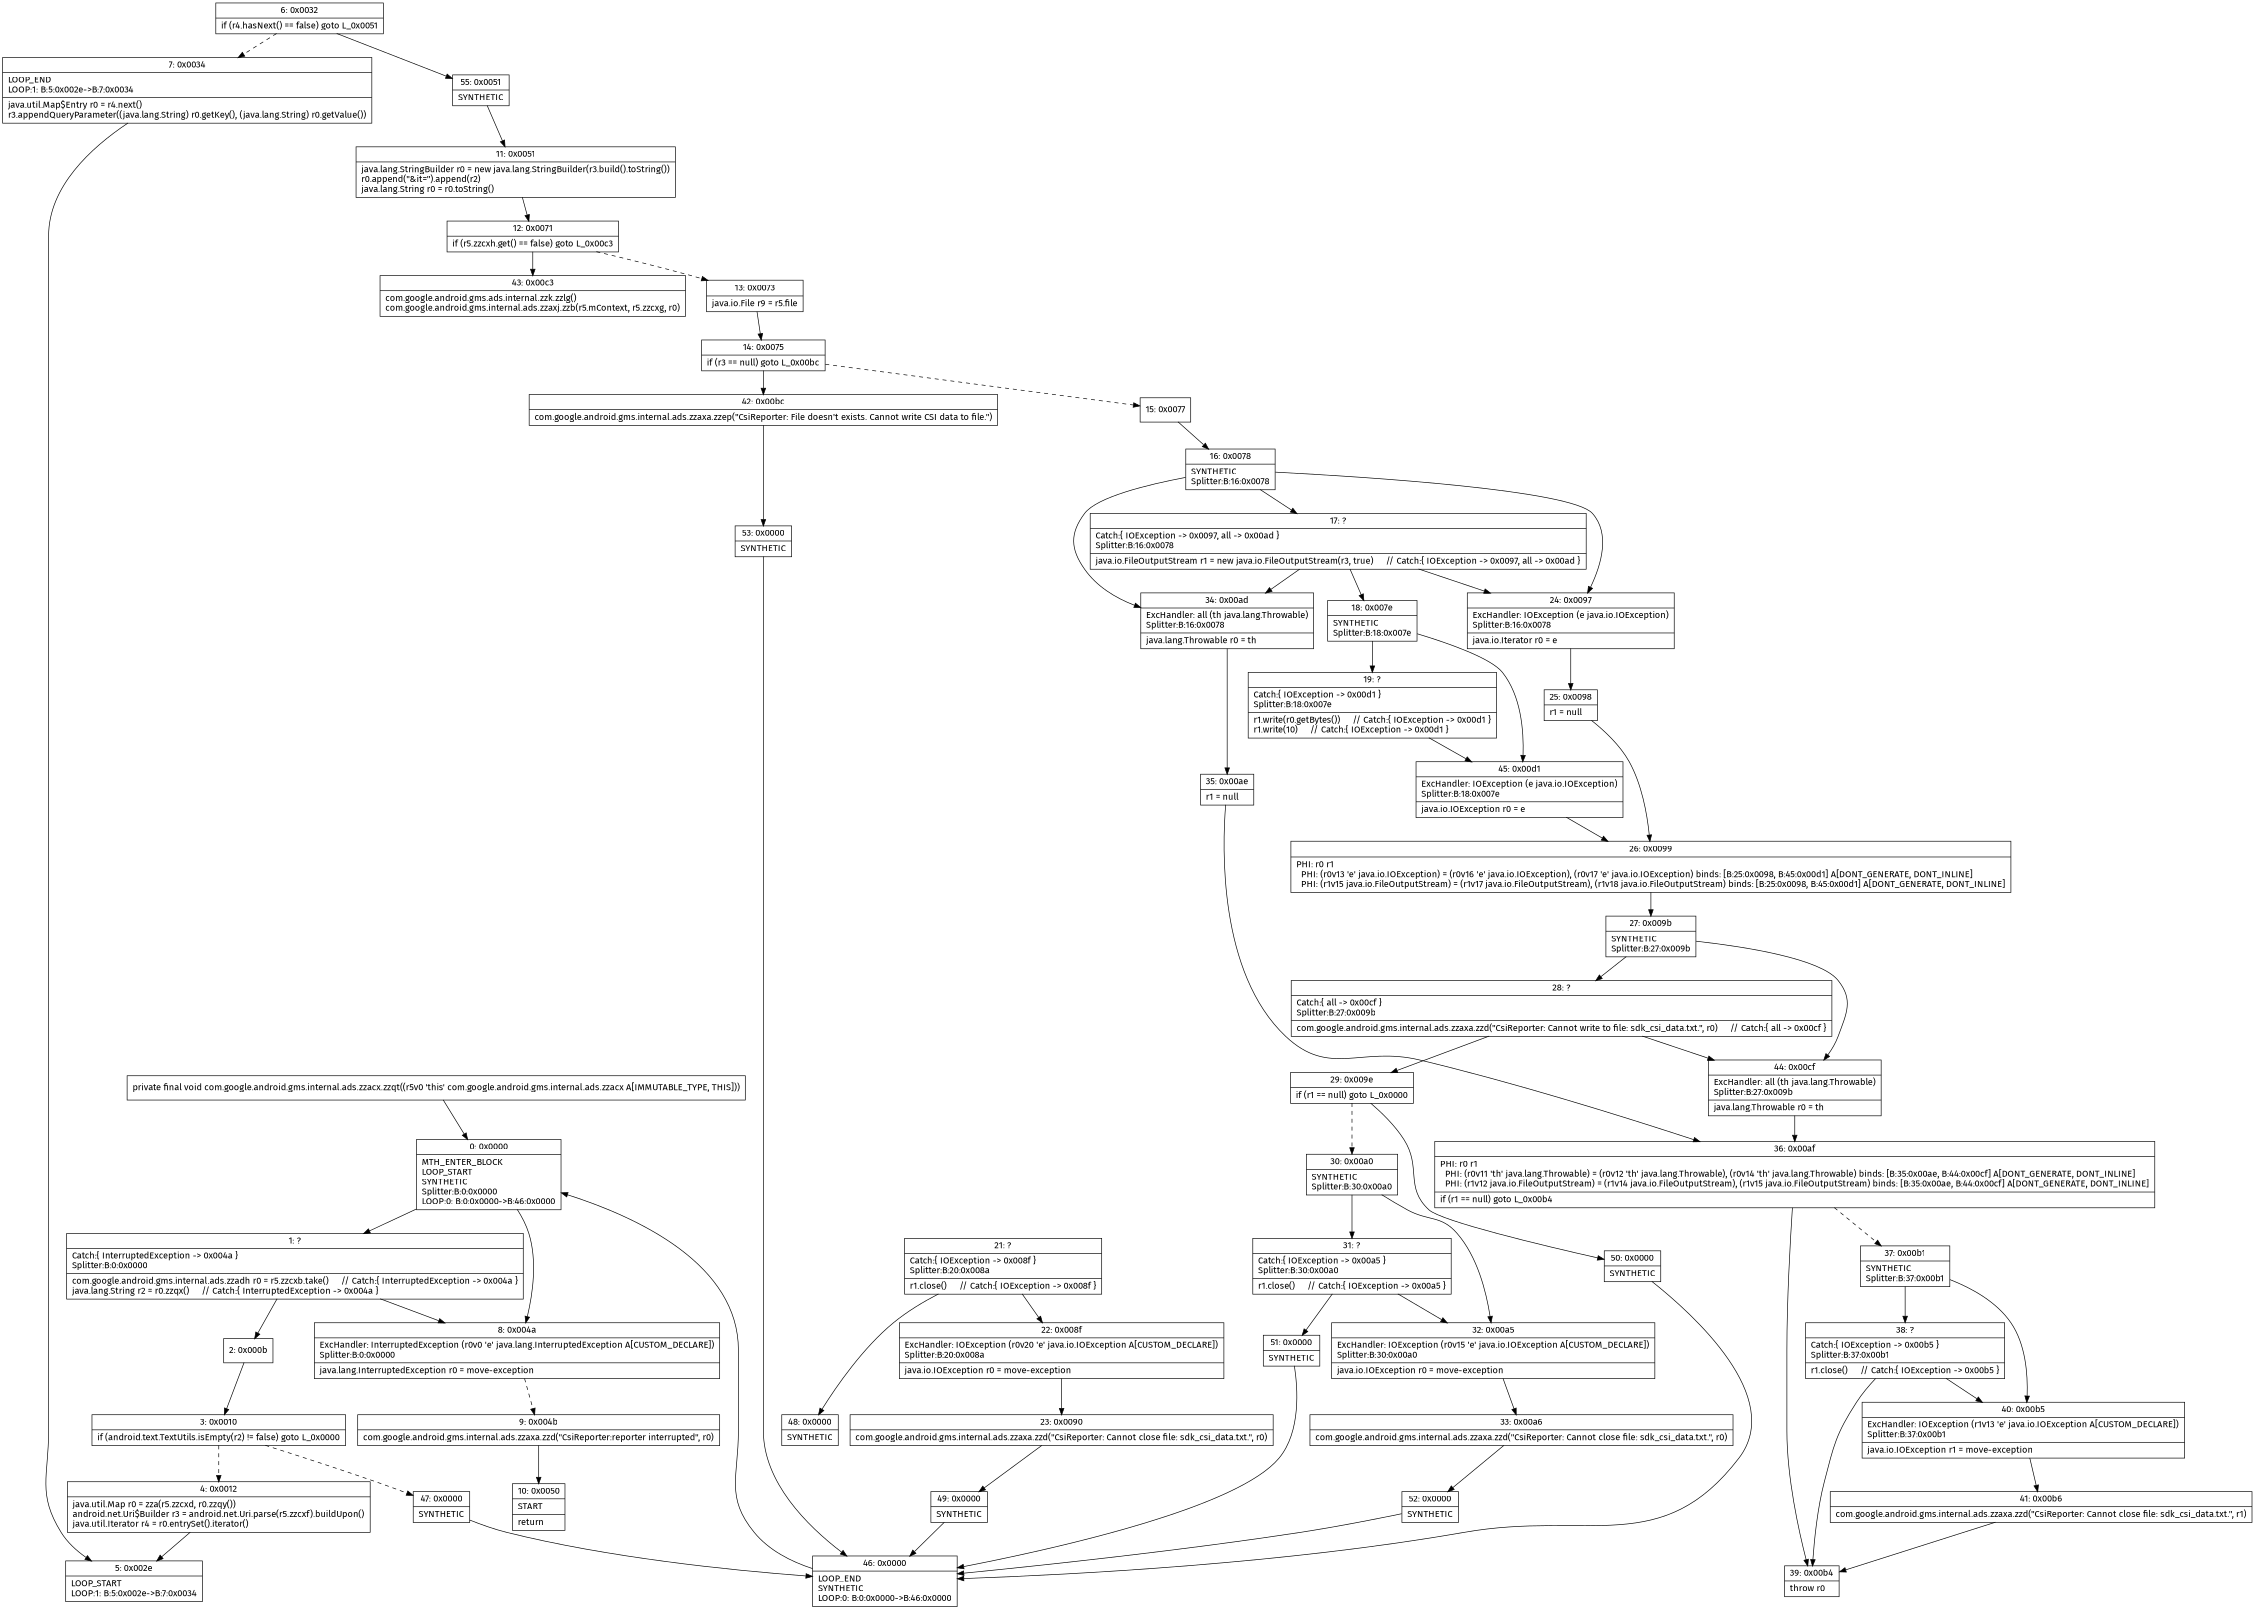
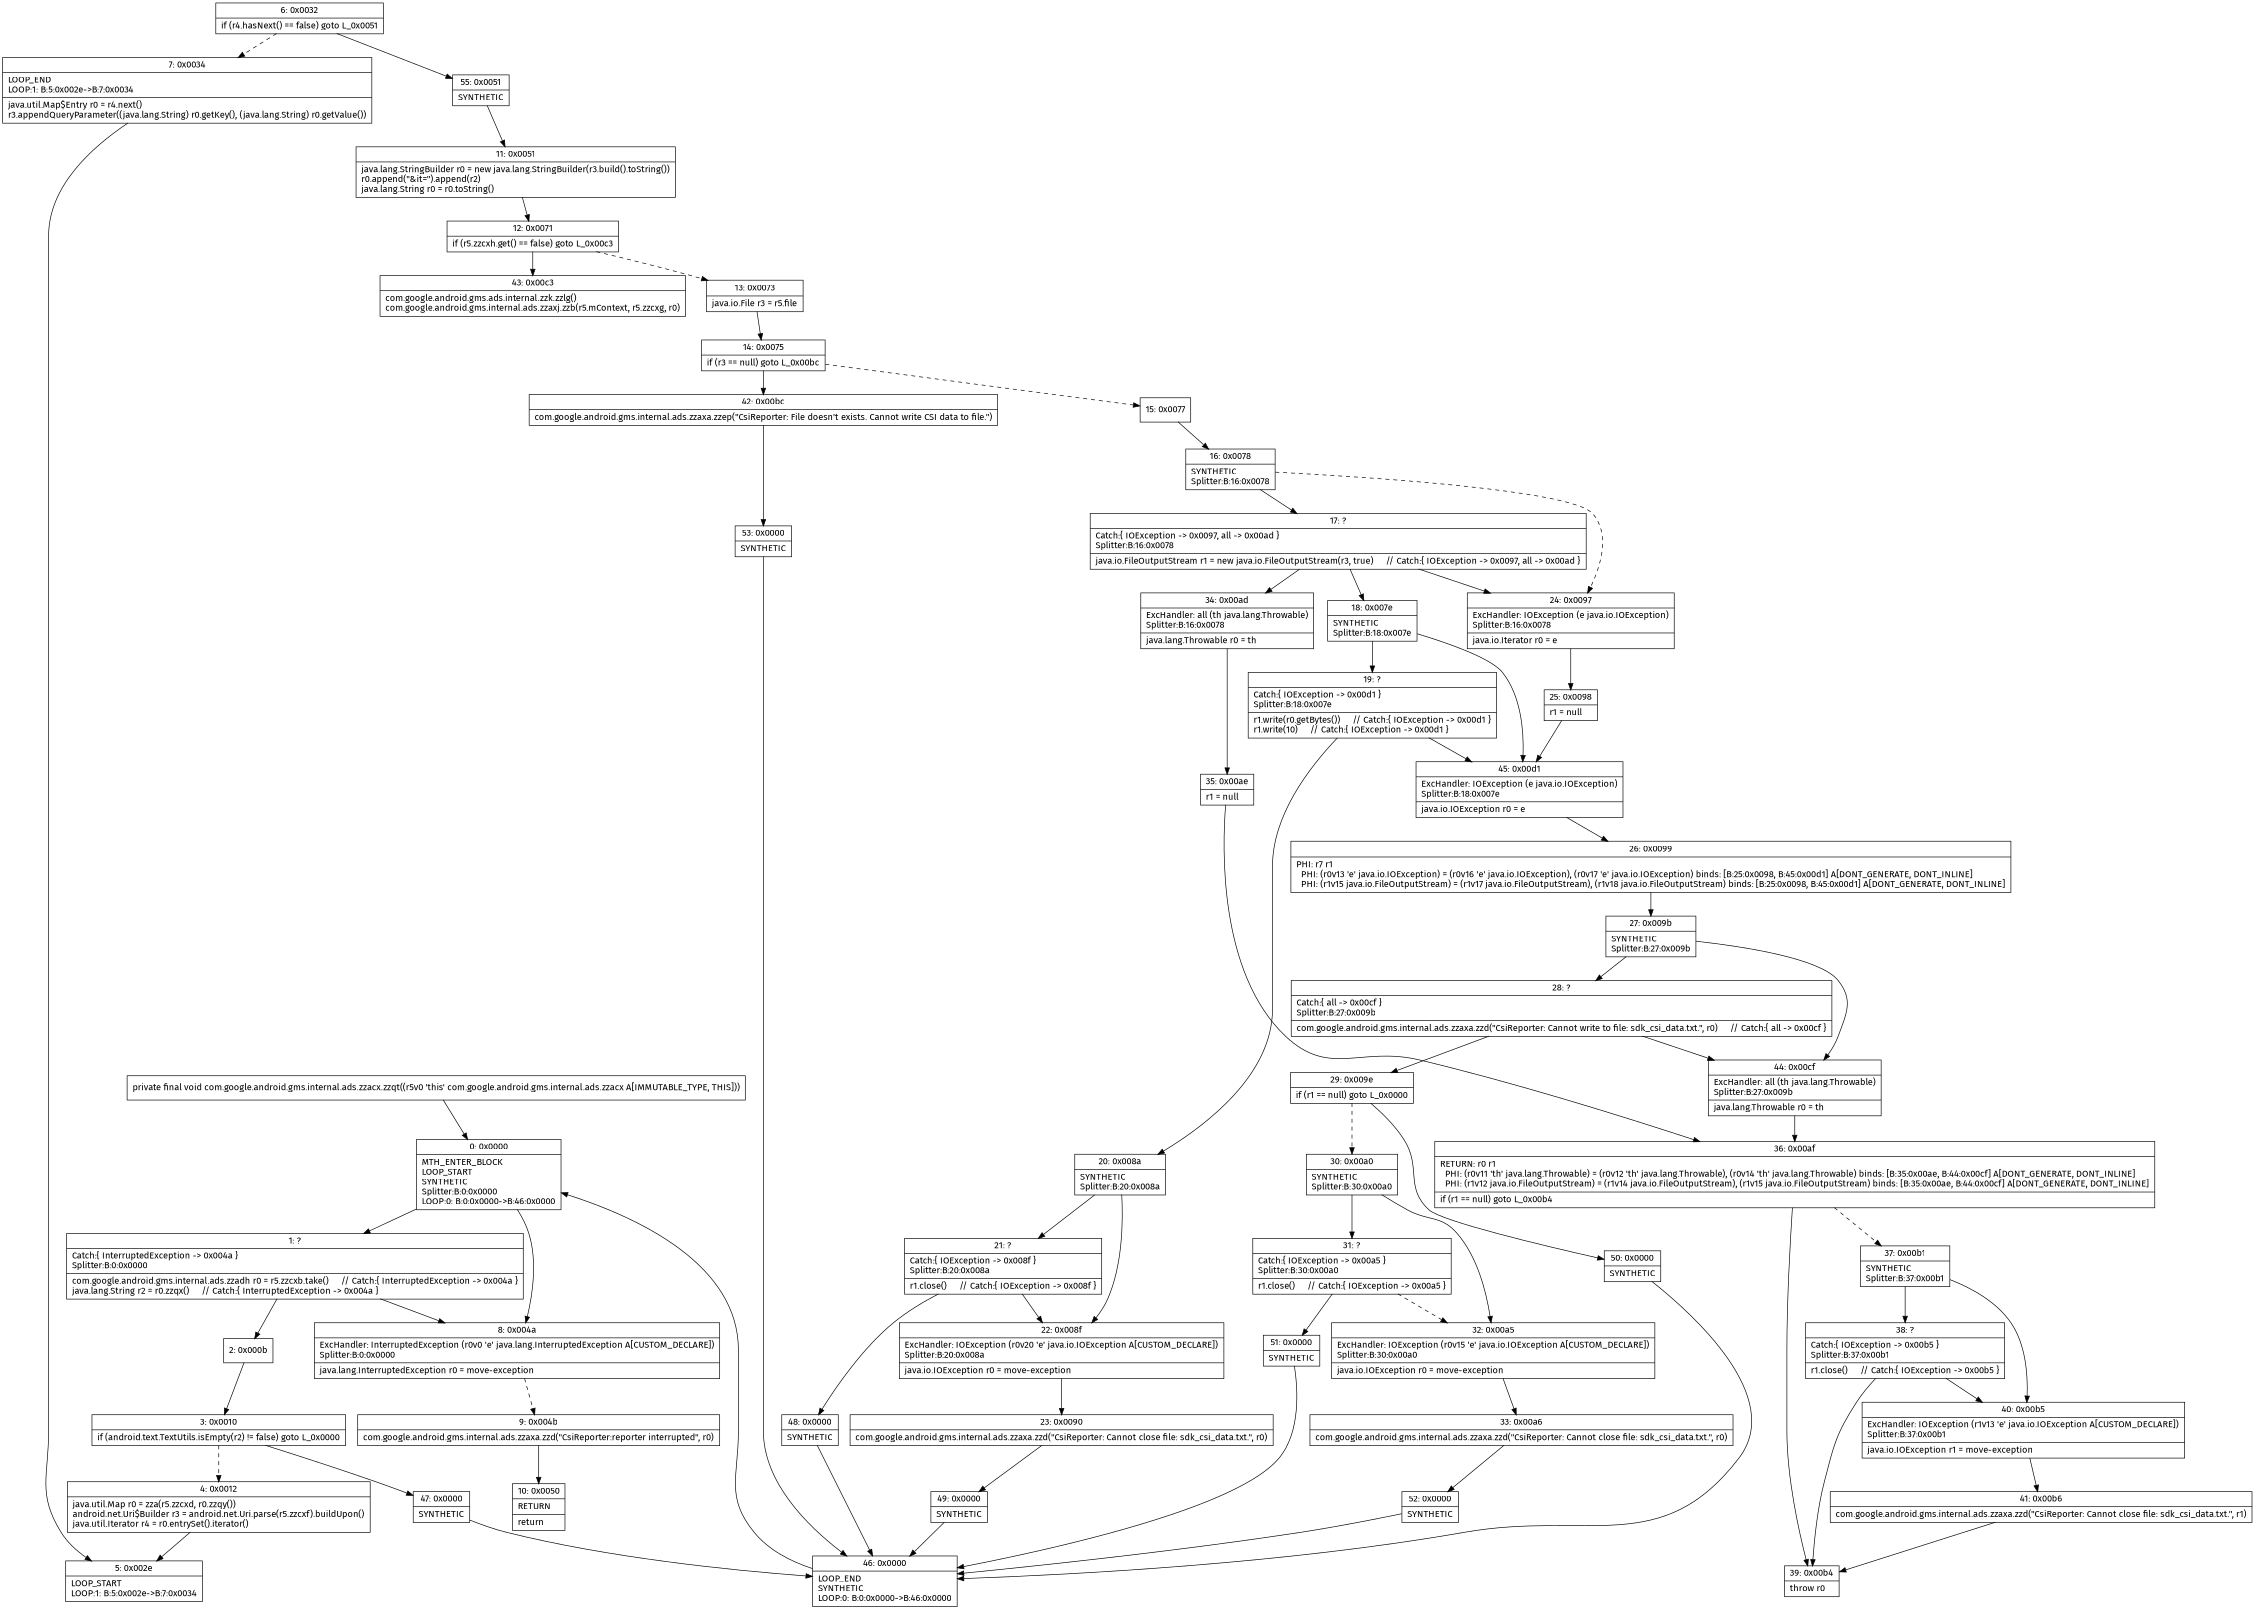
node "13: 0x0073": text "java.io.File r9 = r5.file" -> "java.io.File r3 = r5.file"
edge "16: 0x0078" -> "24: 0x0097": style solid -> dashed
edge "16: 0x0078" -> "34: 0x00ad": removed
edge "25: 0x0098" -> "26: 0x0099": now "25: 0x0098" -> "45: 0x00d1"
node "26: 0x0099": text "PHI: r0 r1" -> "PHI: r7 r1"
node "36: 0x00af": text "PHI: r0 r1" -> "RETURN: r0 r1"
node "20: 0x008a": added
edge "31: ?" -> "32: 0x00a5": style solid -> dashed
edge "3: 0x0010" -> "47: 0x0000": style dashed -> solid
edge "48: 0x0000" -> "46: 0x0000": added
node "10: 0x0050": text "START" -> "RETURN"
